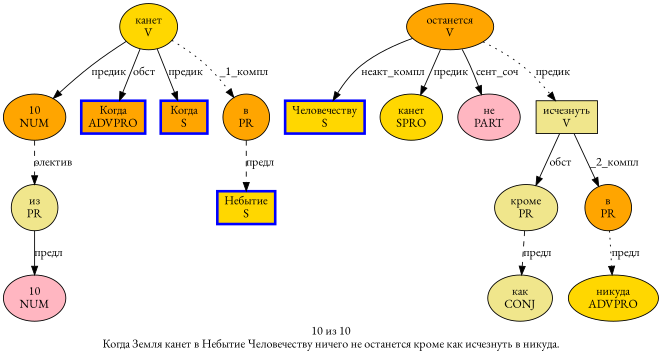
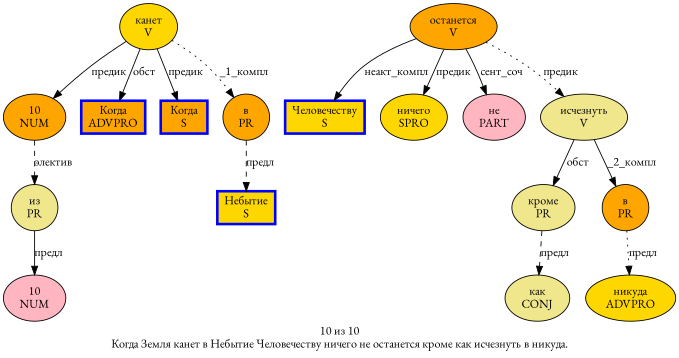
node "канет SPRO": label "канет SPRO" -> "ничего SPRO"
node "исчезнуть V": shape box -> ellipse
